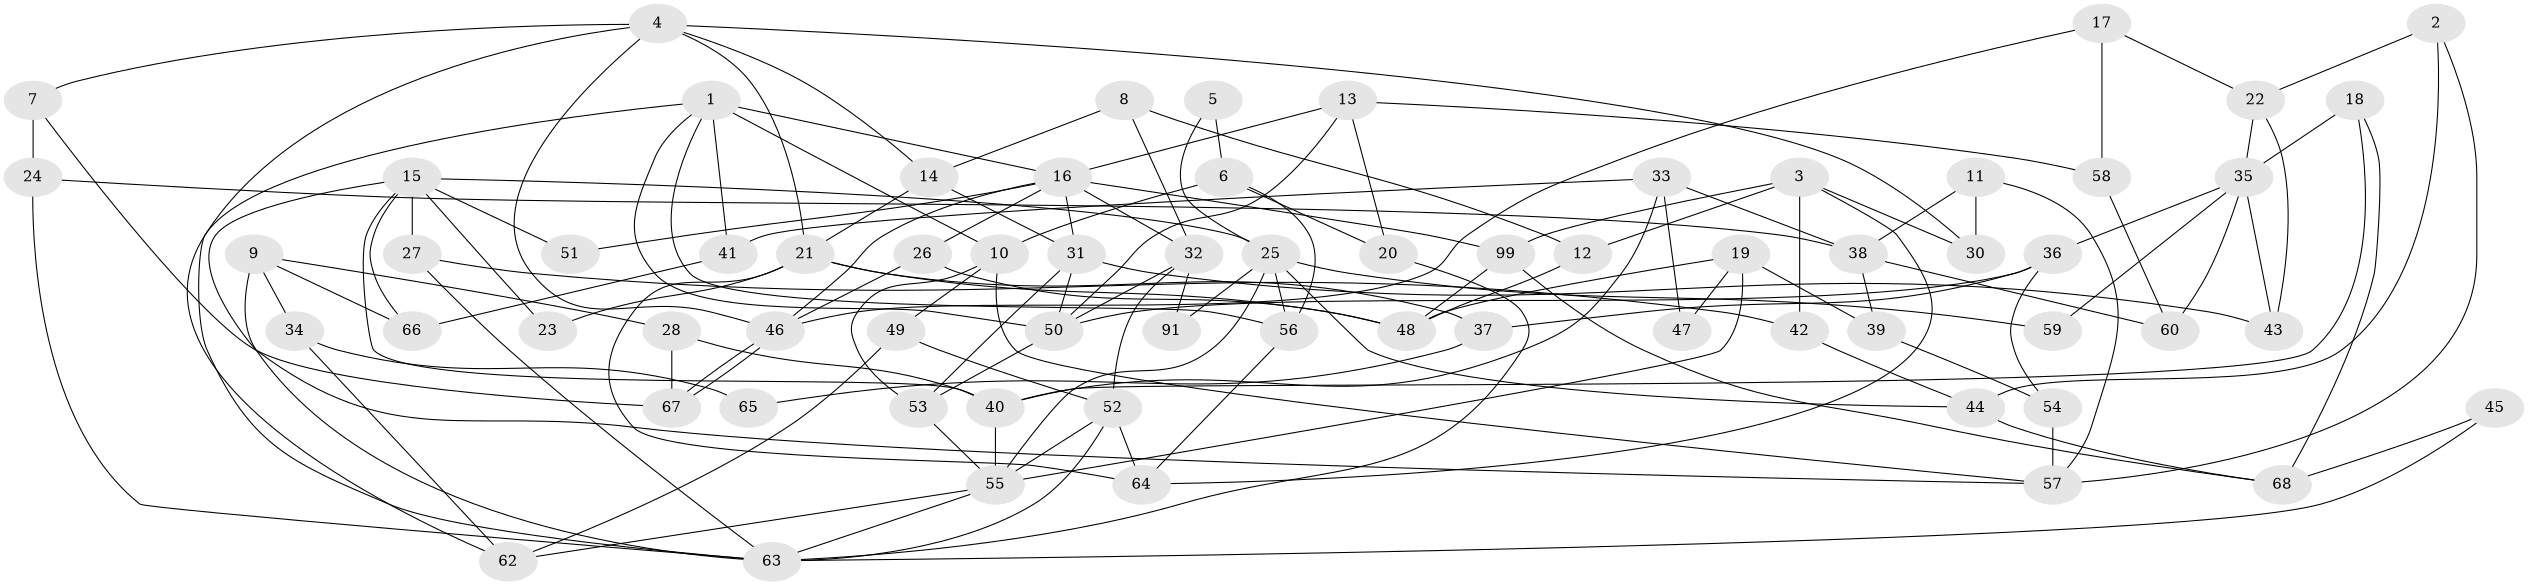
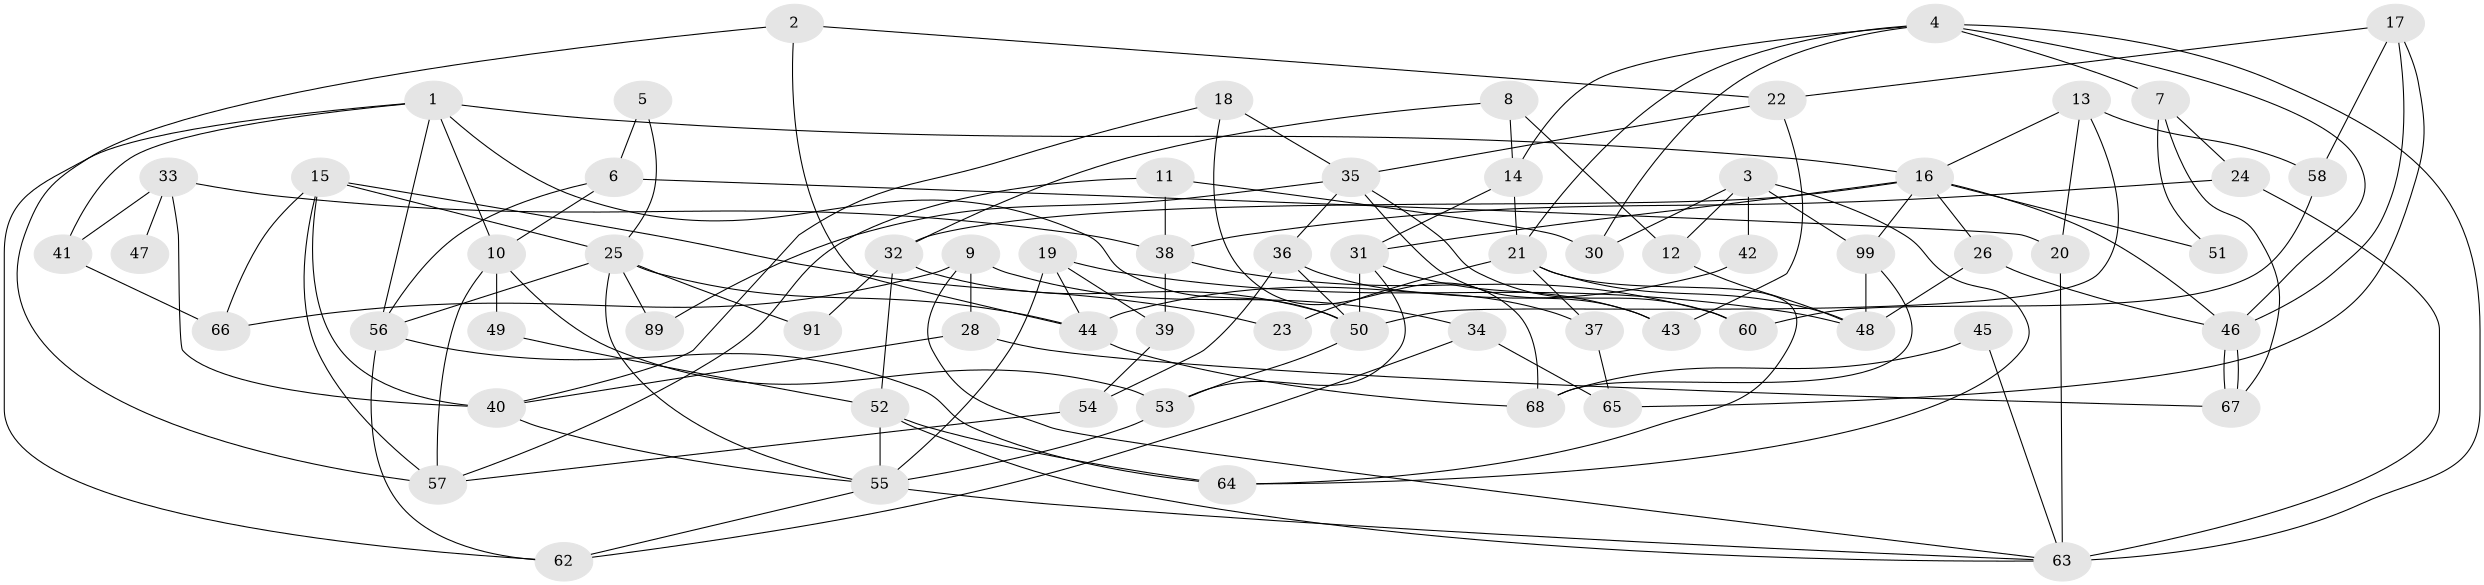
edge "15" -- "51": now "7" -- "51"
node "27": removed
edge "19" -- "47": now "19" -- "44"
node "59": label "59" -> "89"
edge "17" -- "65": added
edge "49" -- "62": now "56" -- "62"
